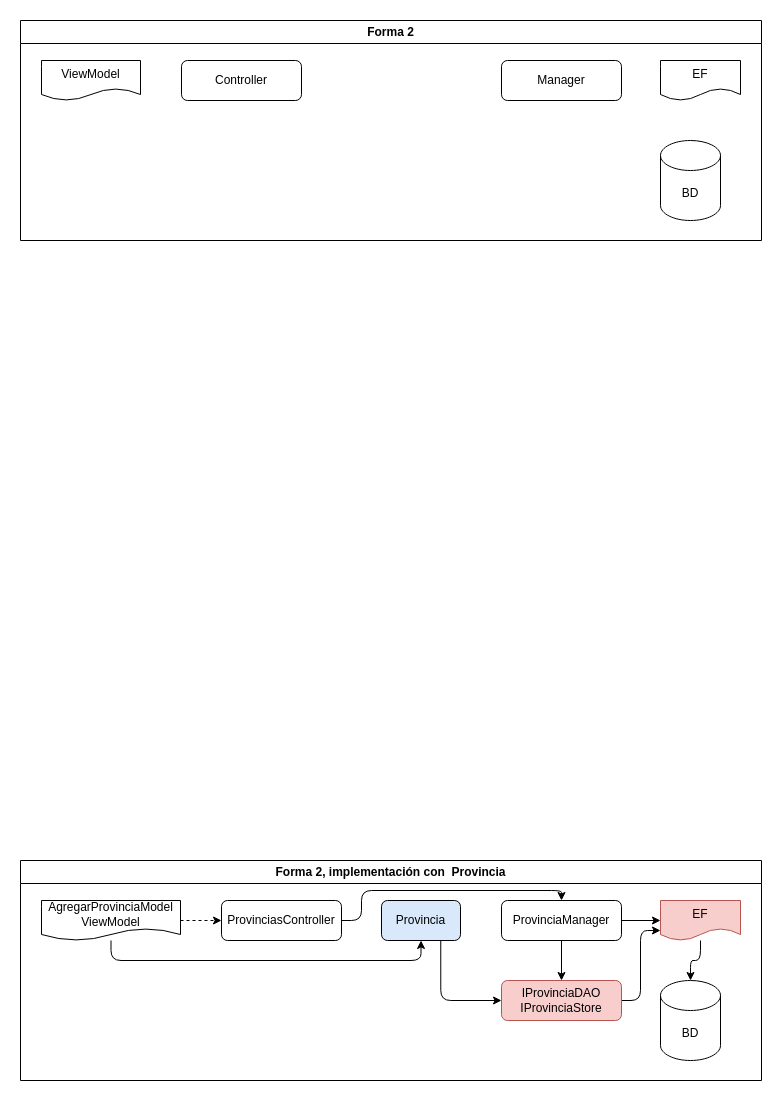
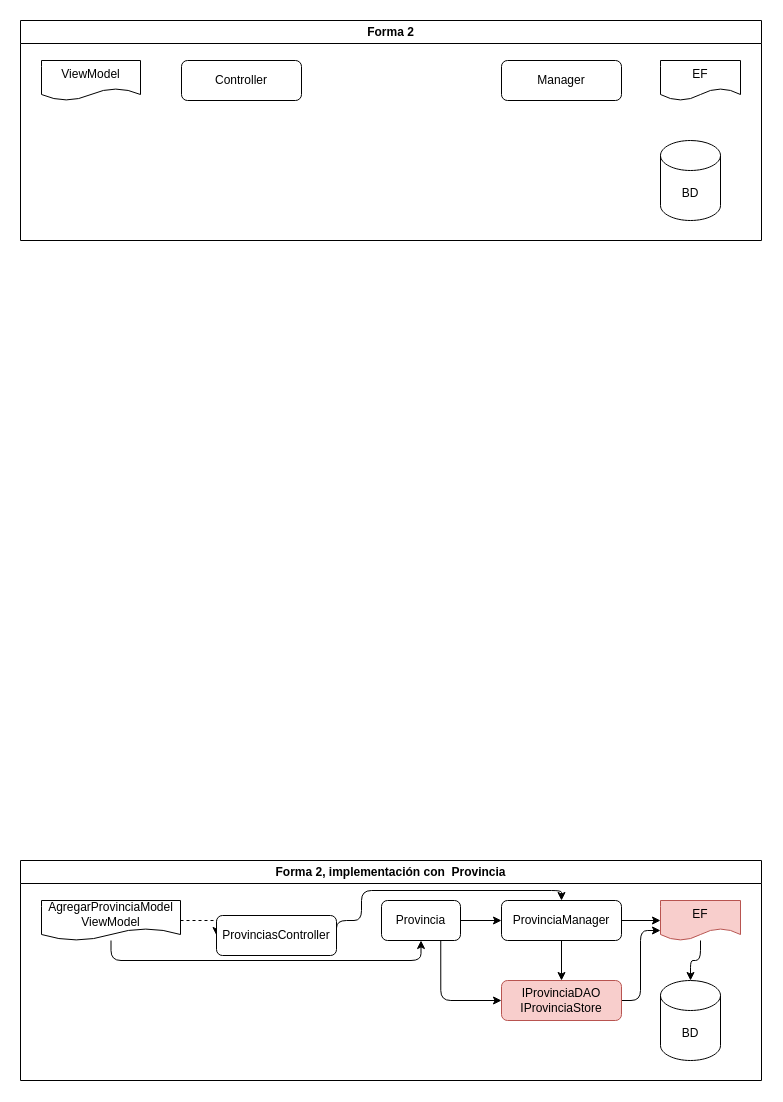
node "ProvinciasController": moved (282, 921) -> (277, 936)
node "Provincia": fillcolor #dae8fc -> #ffffff
edge "Provincia" -> "ProvinciaManager": added
